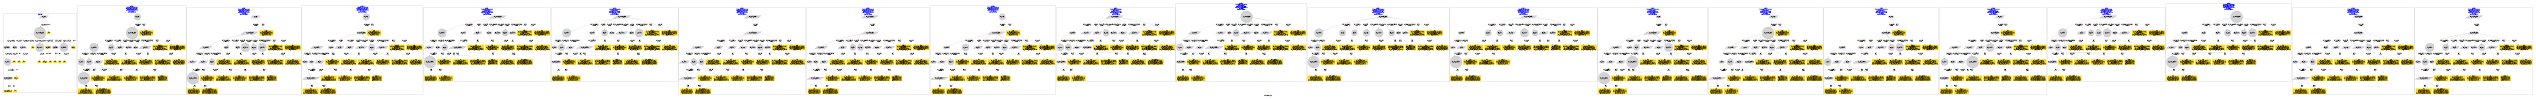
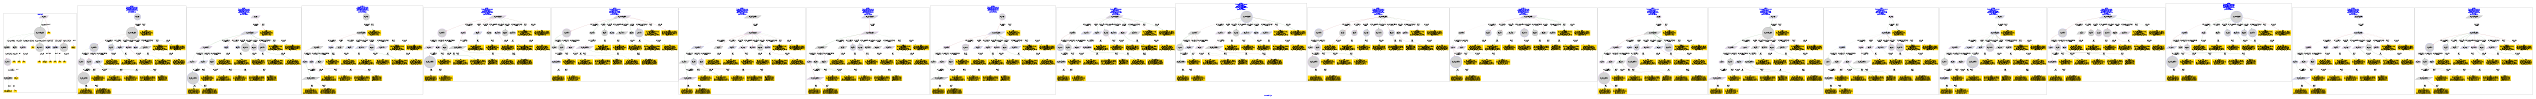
cluster "1-object model": label "1-object model" -> "1-correct model"
node "E57_Material1": fillcolor gold -> lightgray
